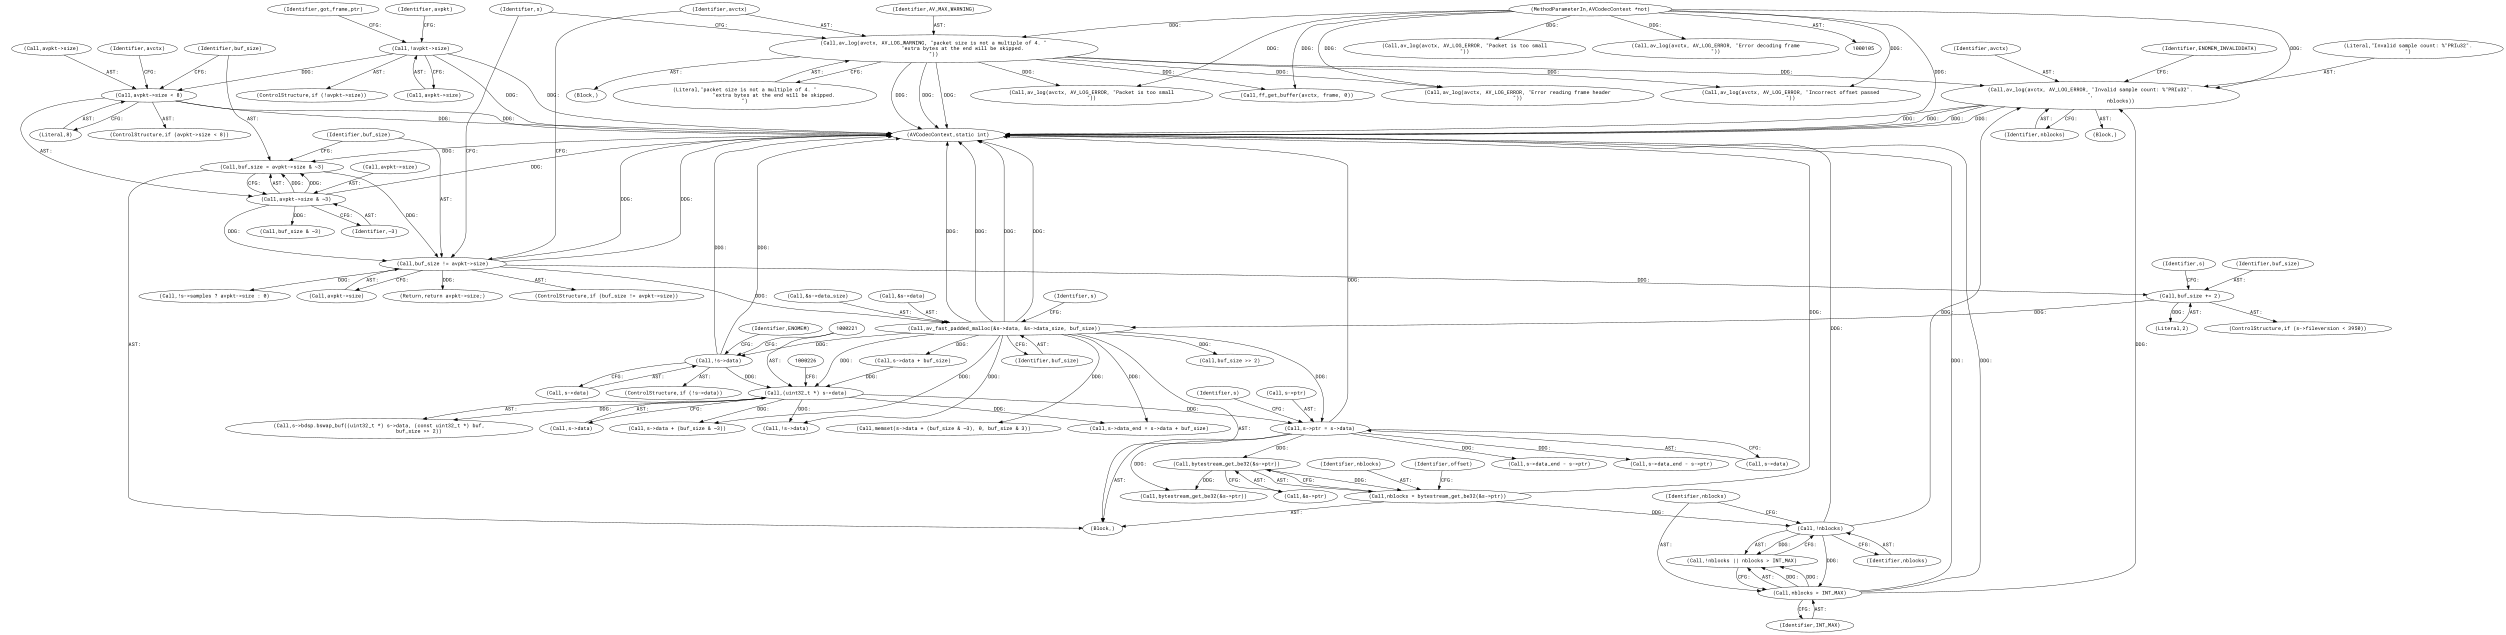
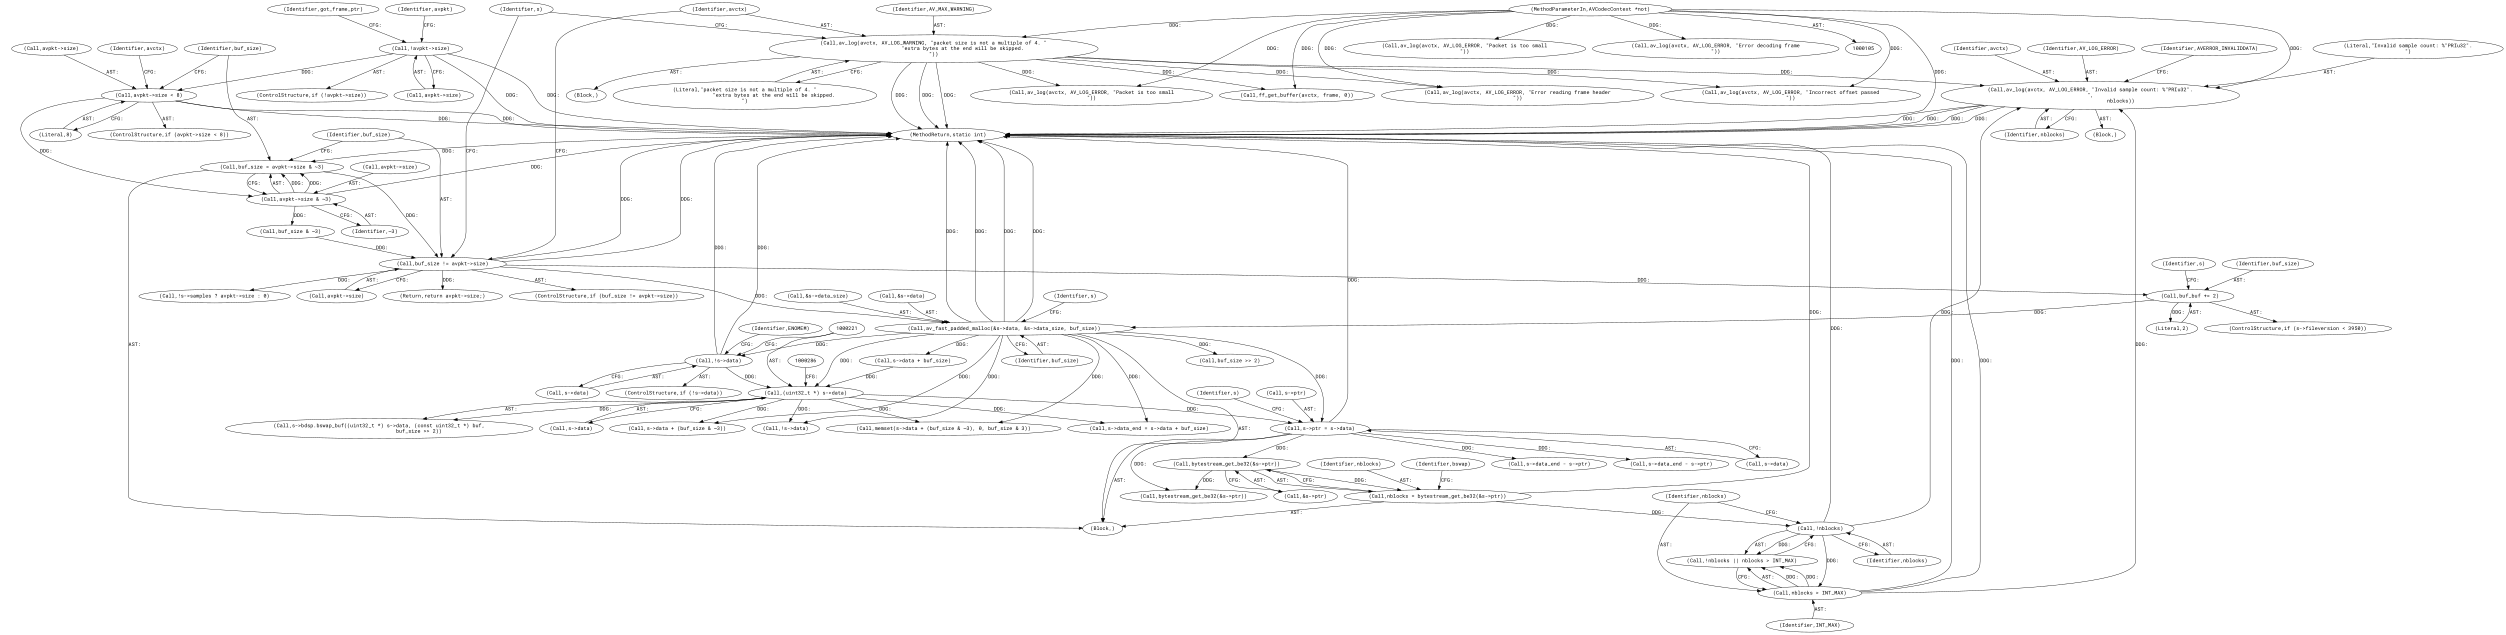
node "(Identifier,AV_LOG_ERROR)": added
node "(Identifier,ENOMEM_INVALIDDATA)": label "(Identifier,ENOMEM_INVALIDDATA)" -> "(Identifier,AVERROR_INVALIDDATA)"
node "(AVCodecContext,static int)": label "(AVCodecContext,static int)" -> "(MethodReturn,static int)"
edge "(Call,avpkt->size < 8)" -> "(Call,avpkt->size & ~3)": label "AST: " -> "DDG: "
edge "(Call,avpkt->size & ~3)" -> "(Call,buf_size != avpkt->size)": now "(Call,buf_size & ~3)" -> "(Call,buf_size != avpkt->size)"
node "(Call,buf_size += 2)": label "(Call,buf_size += 2)" -> "(Call,buf_buf += 2)"
node "1000226": label "1000226" -> "1000286"
edge "(Call,(uint32_t *) s->data)" -> "(Call,memset(s->data + (buf_size & ~3), 0, buf_size & 3))": added, label "DDG:"
node "(Identifier,offset)": label "(Identifier,offset)" -> "(Identifier,bswap)"
edge "(Call,nblocks > INT_MAX)" -> "(Identifier,INT_MAX)": removed, label "CFG:"
